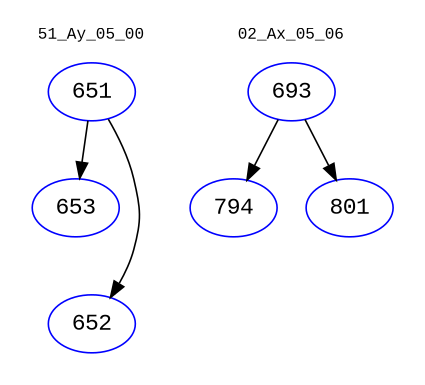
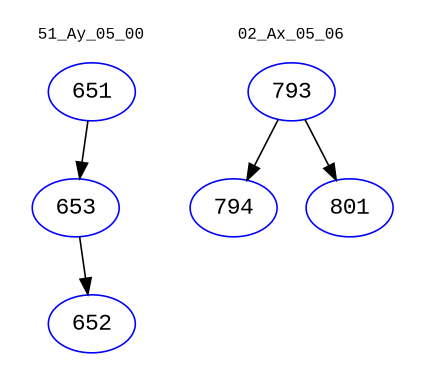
node "693": label "693" -> "793"
edge "651" -> "652": now "653" -> "652"
